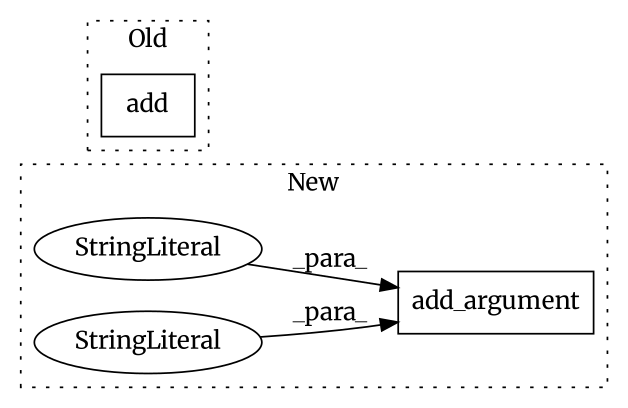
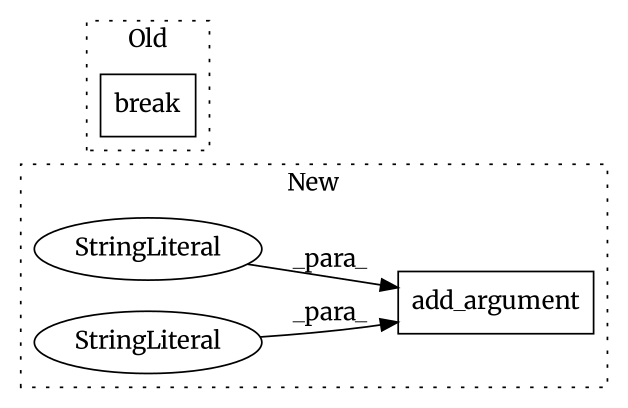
node "add": label "add" -> "break"
